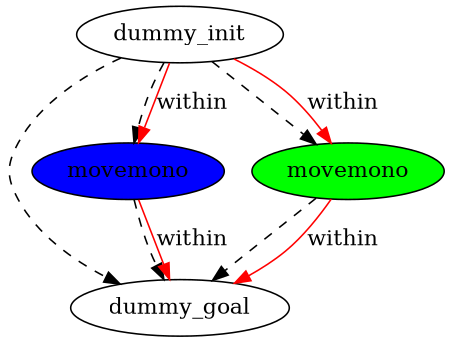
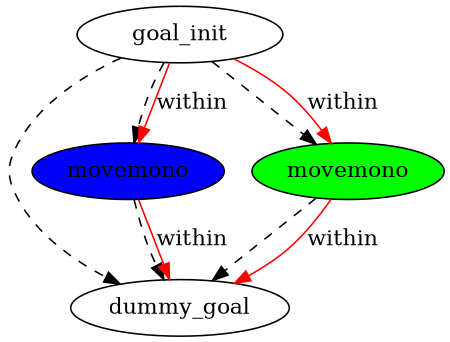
node "dummy_init": label "dummy_init" -> "goal_init"
